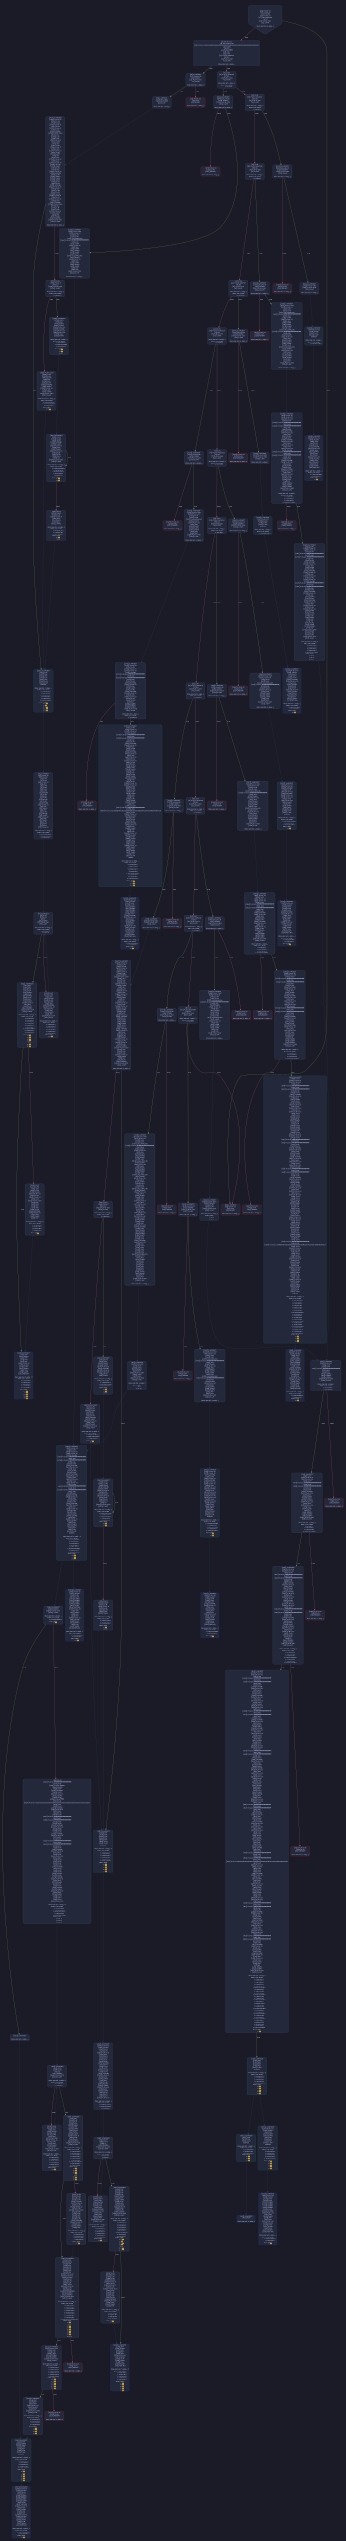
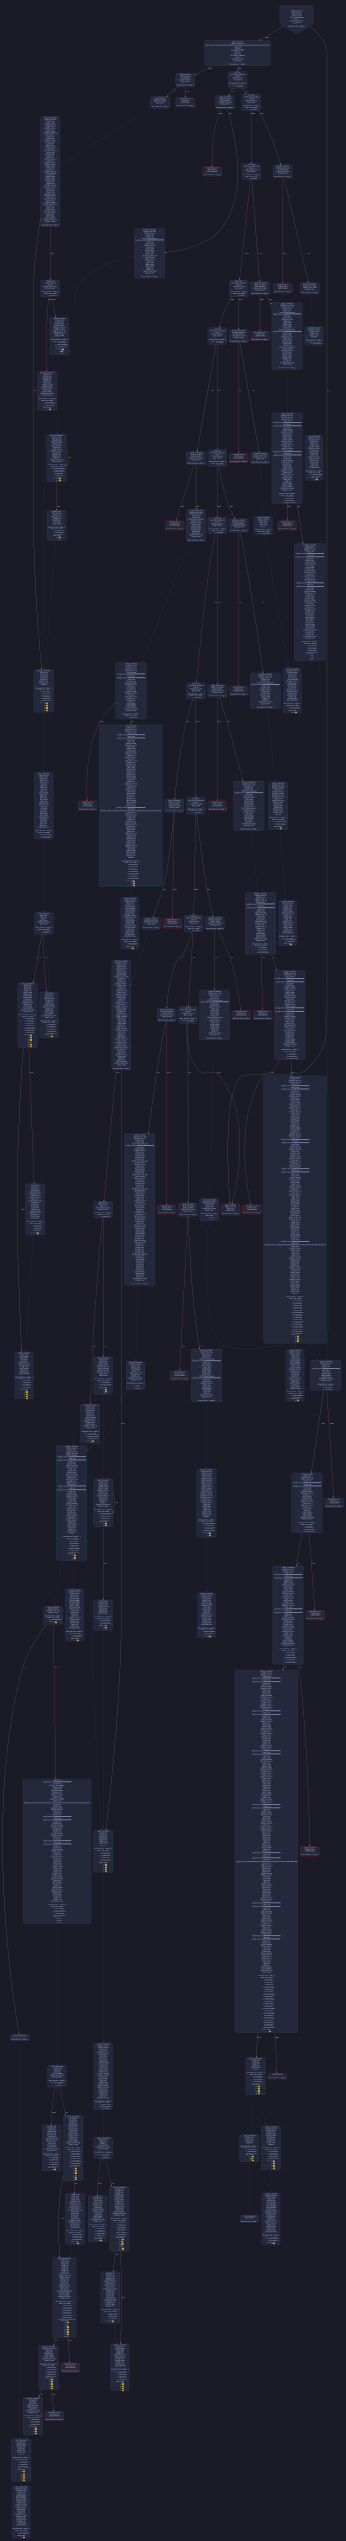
node "[1026] INVALID Stack size req: 0, sizeΔ: 0": added
